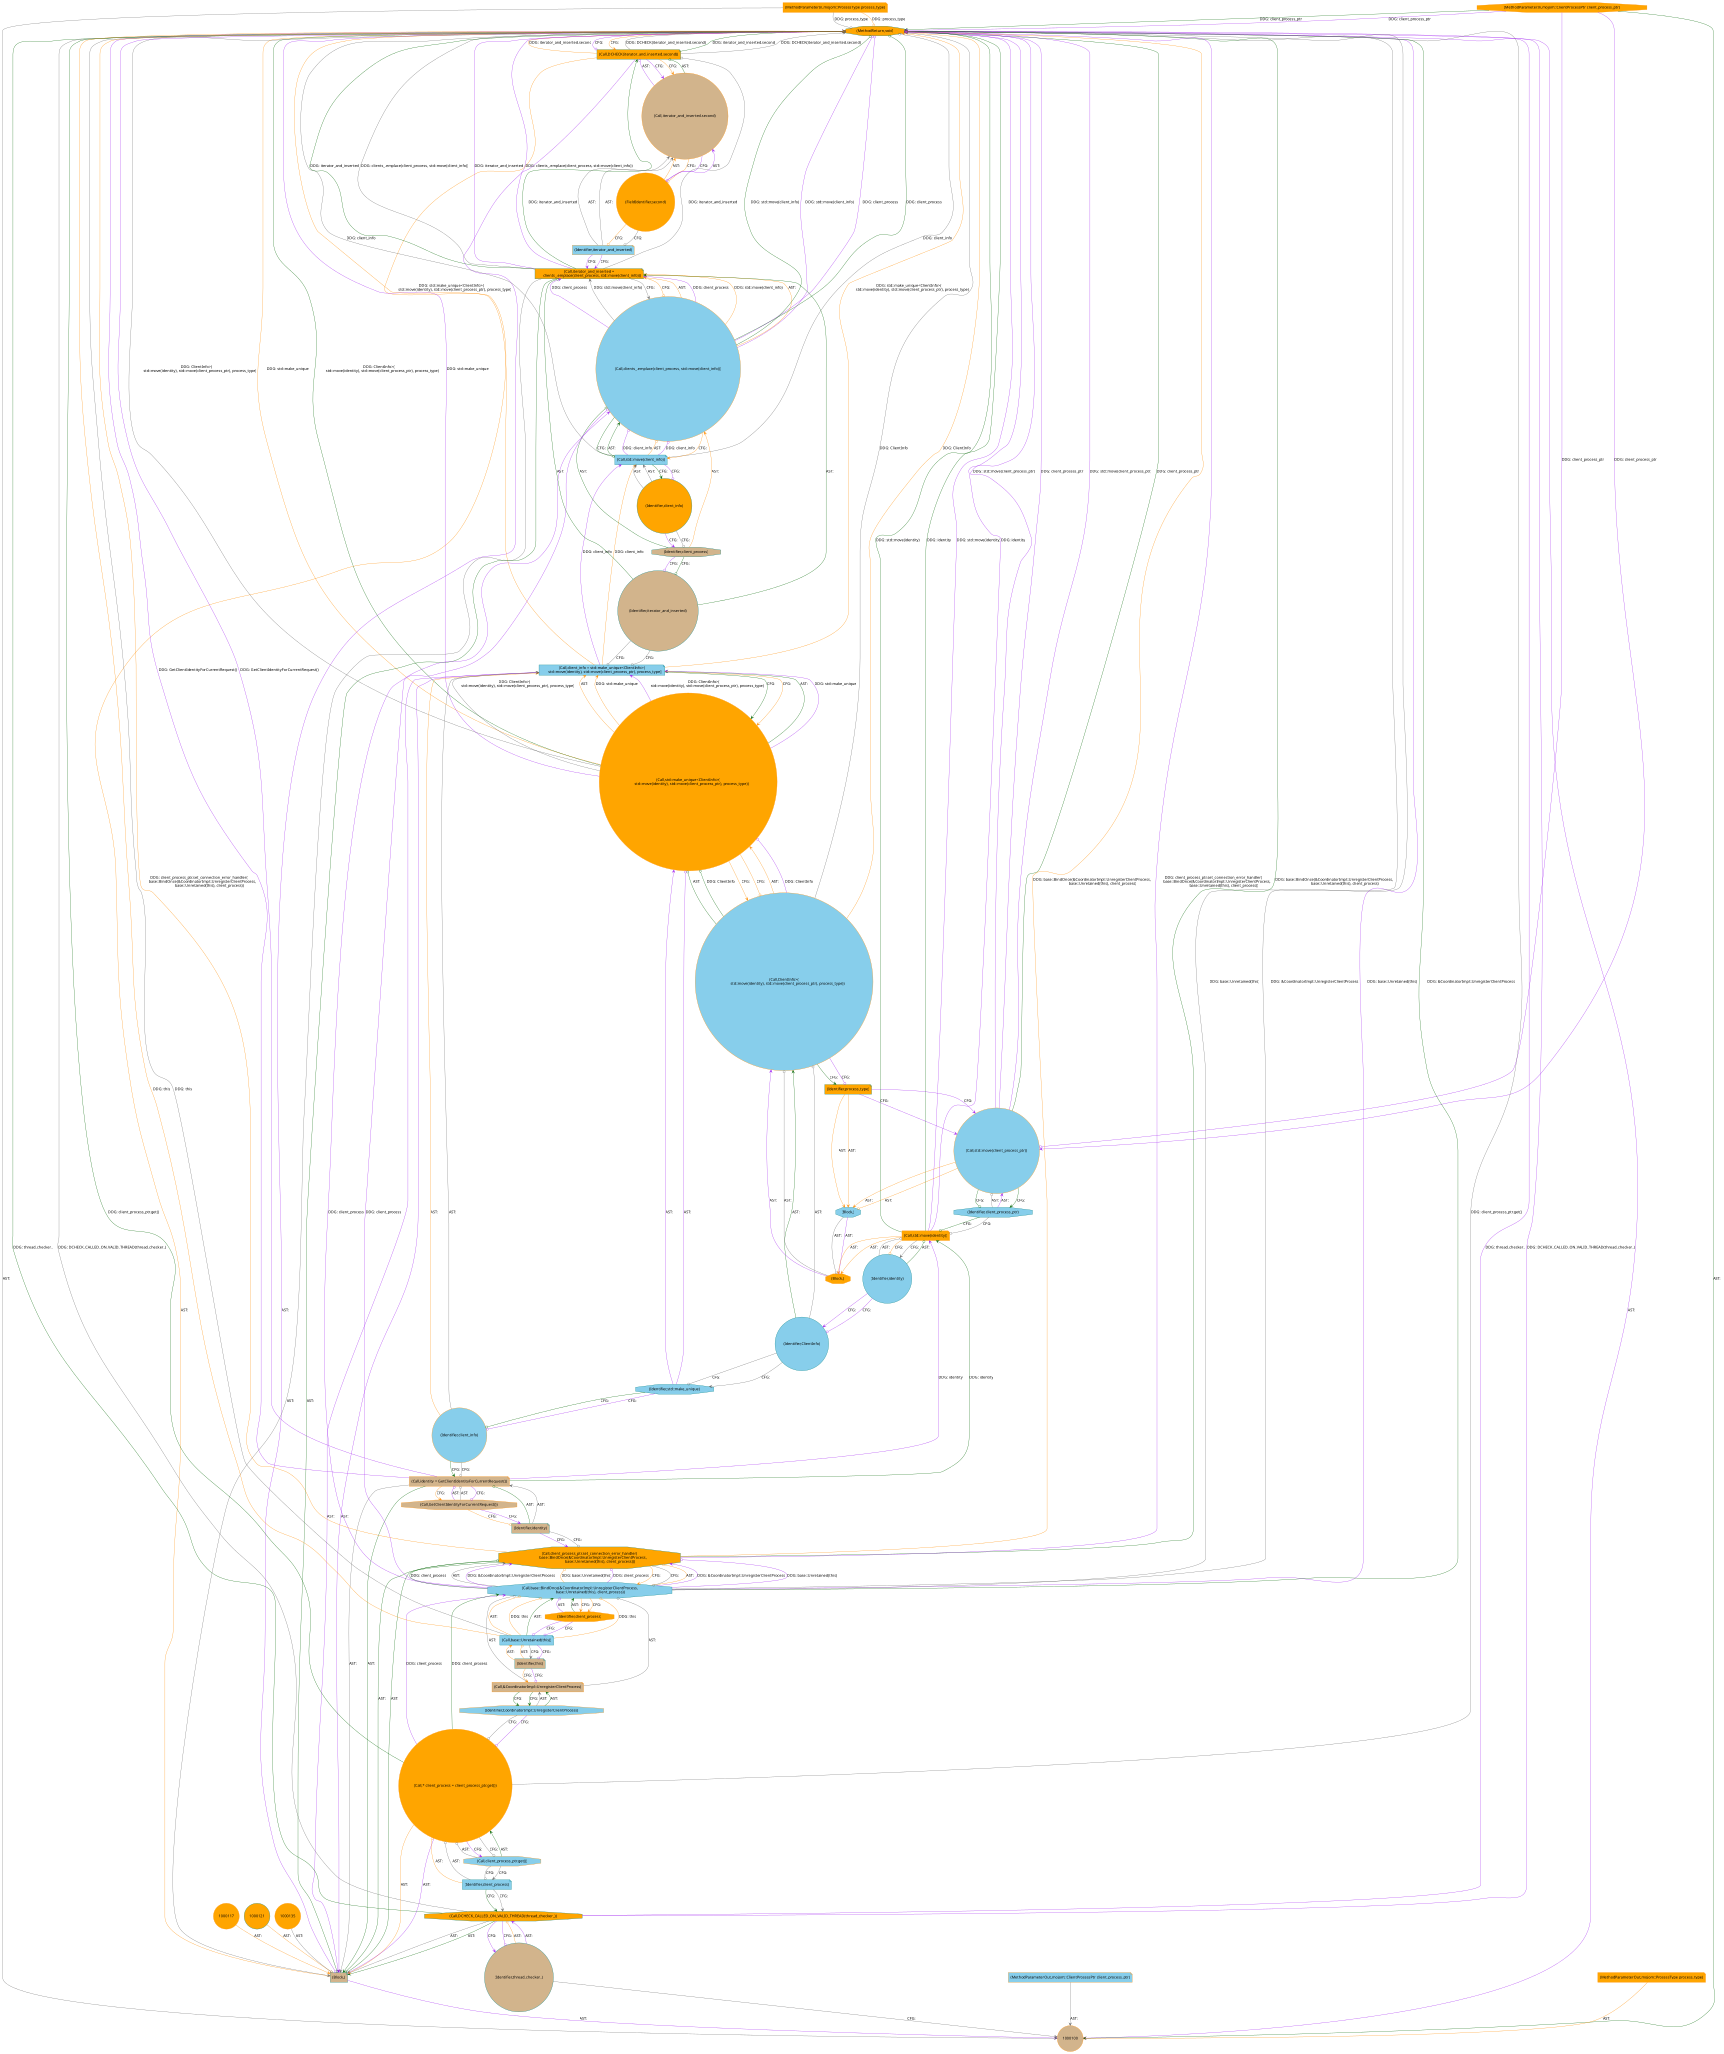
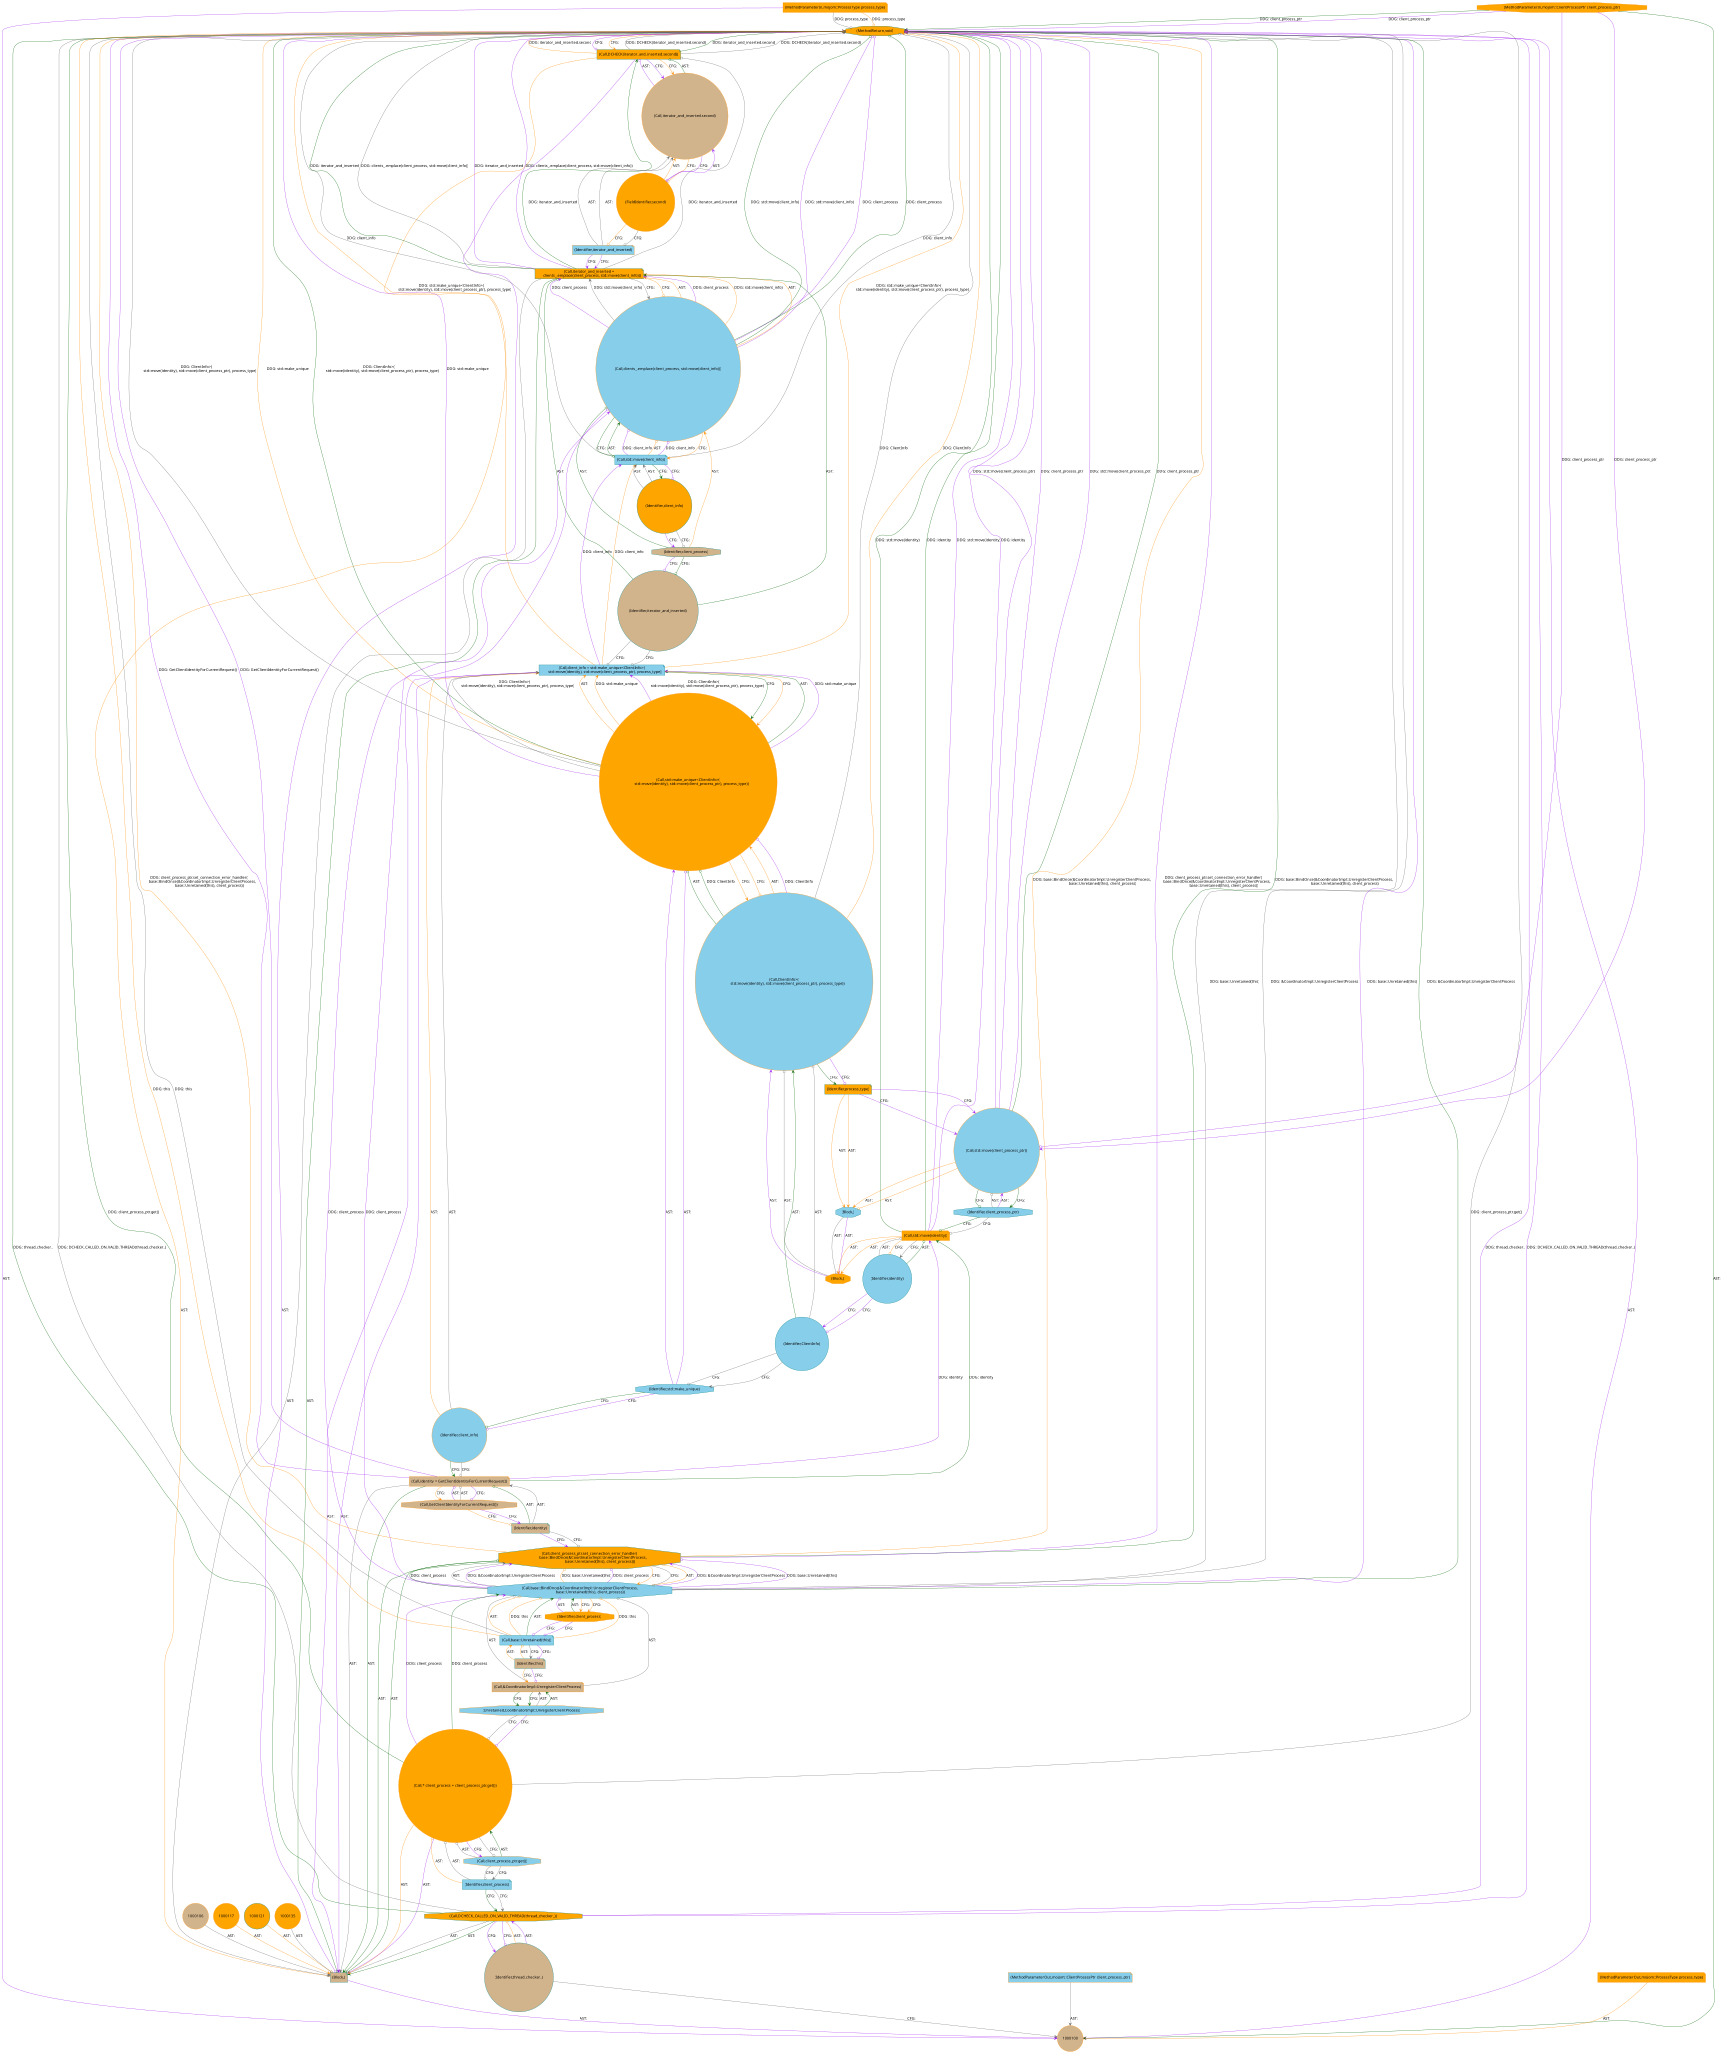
edge "(MethodParameterIn,mojom::ProcessType process_type)" -> "1000100": color gray40 -> purple
node "(Identifier,CoordinatorImpl::UnregisterClientProcess)": label "(Identifier,CoordinatorImpl::UnregisterClientProcess)" -> "(Unretained,CoordinatorImpl::UnregisterClientProcess)"
node "1000106": added
